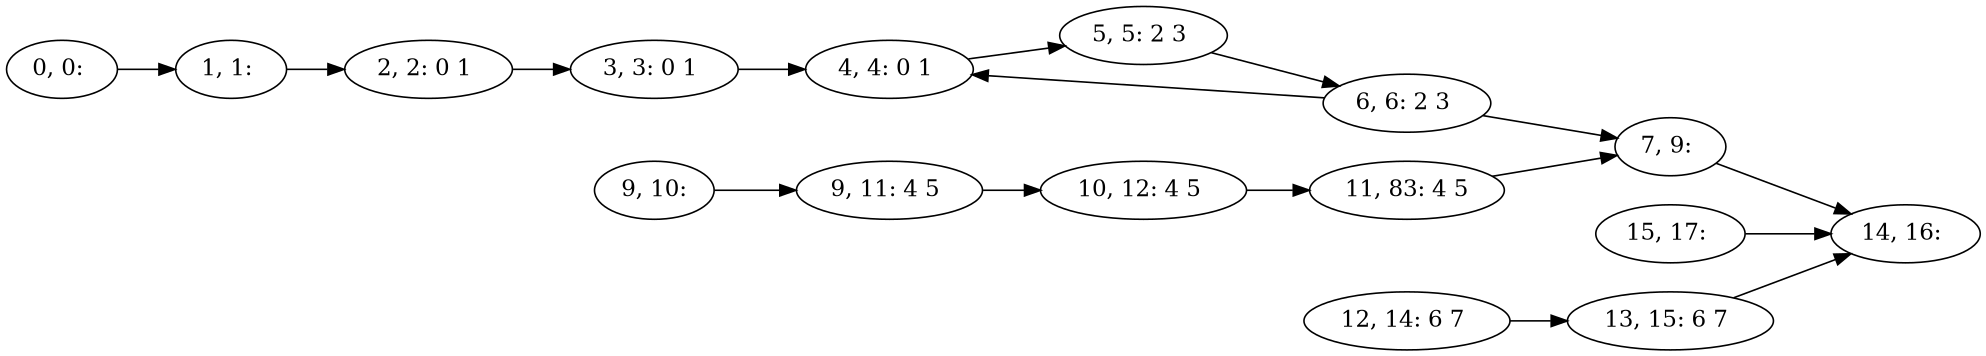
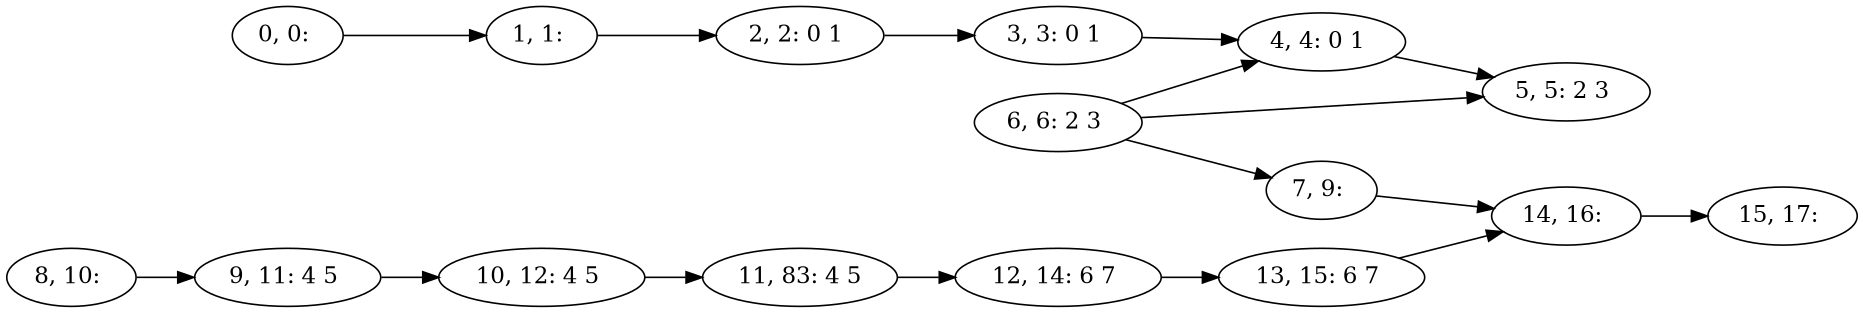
edge "5, 5: 2 3" -> "6, 6: 2 3": reversed
edge "11, 83: 4 5" -> "7, 9:": now "11, 83: 4 5" -> "12, 14: 6 7"
node "9, 10:": label "9, 10:" -> "8, 10:"
edge "15, 17:" -> "14, 16:": reversed
